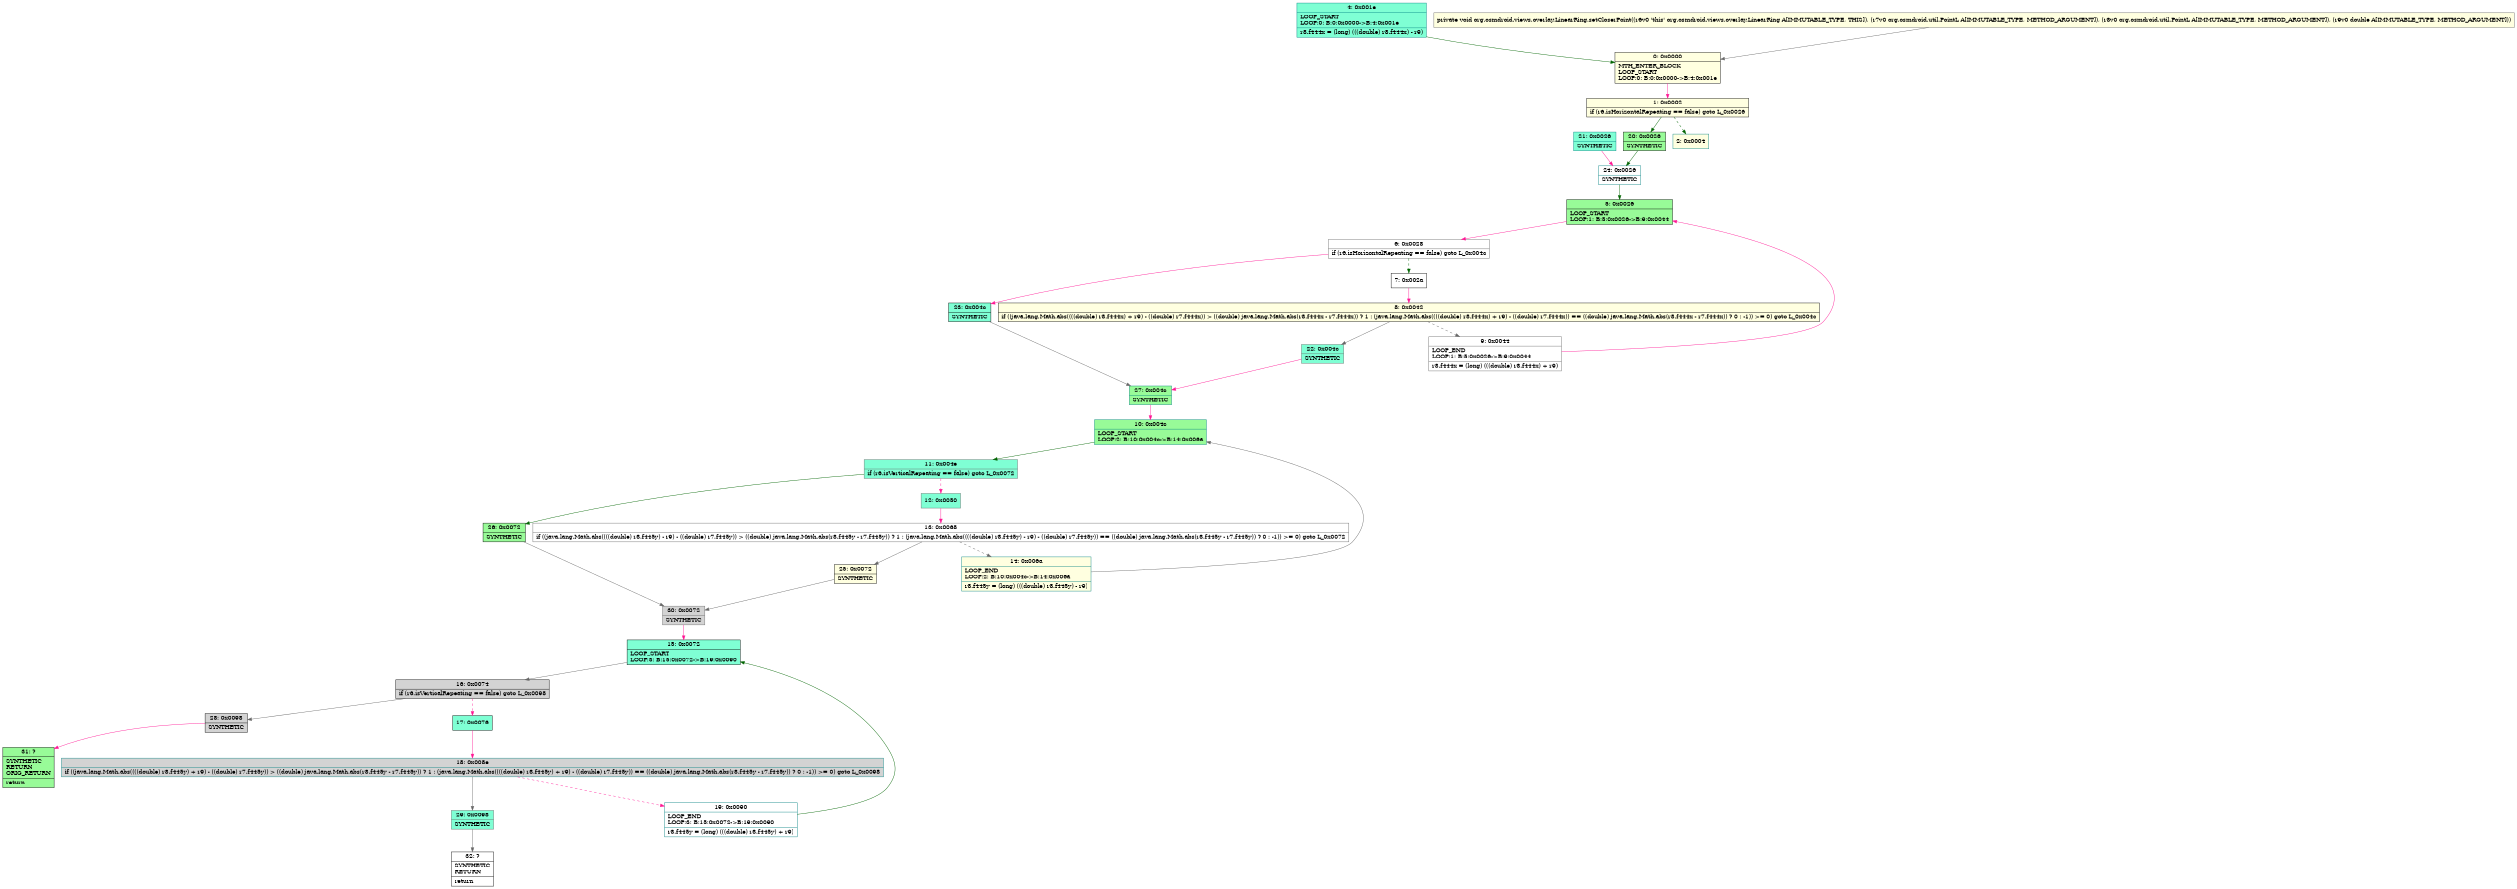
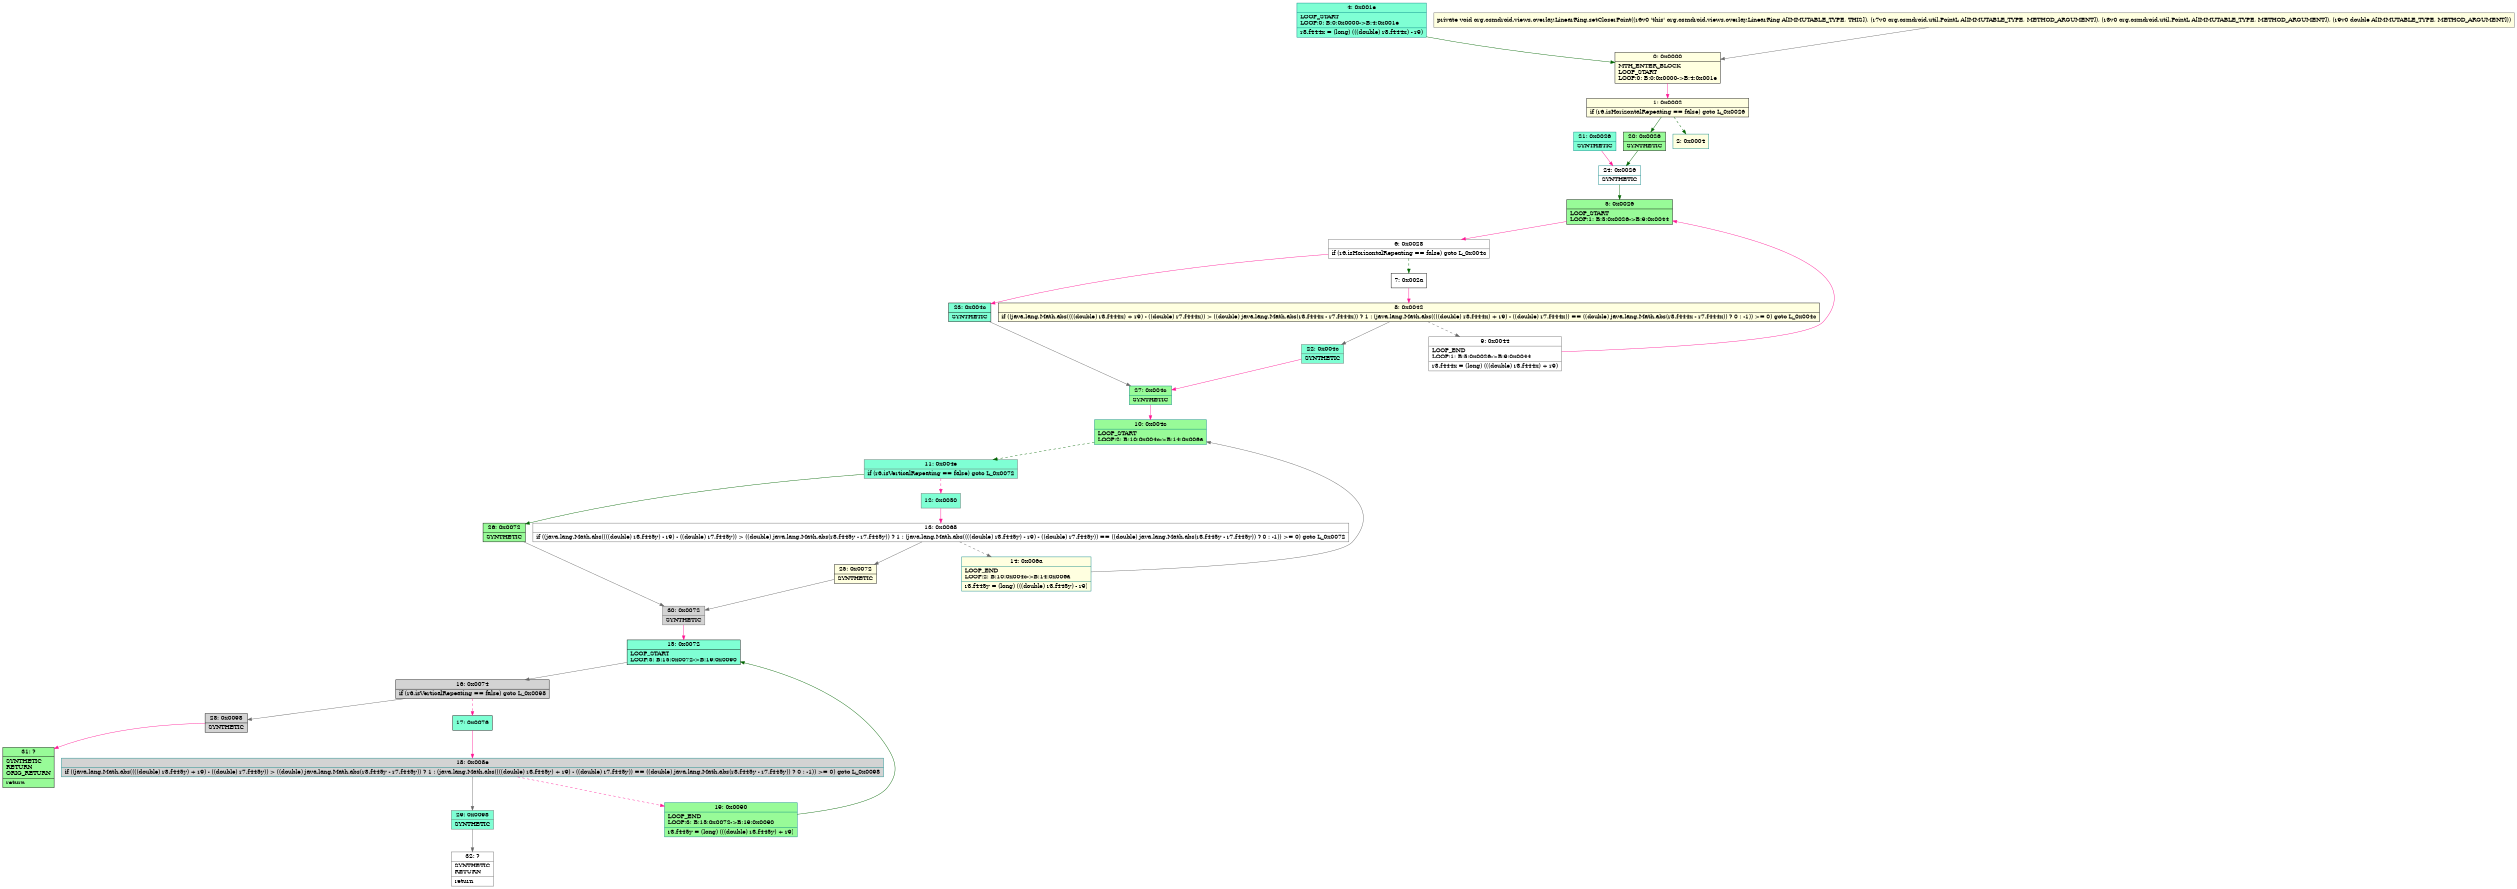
edge "10: 0x004c" -> "11: 0x004e": style solid -> dashed
node "19: 0x0090": fillcolor white -> palegreen
node "32: ?": color black -> gray40
